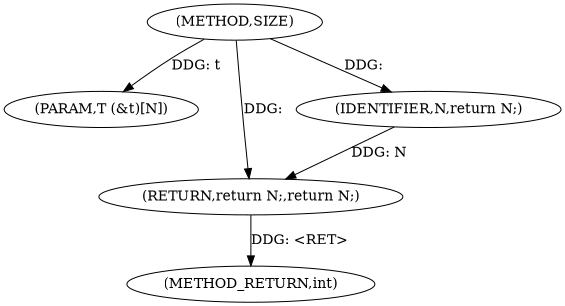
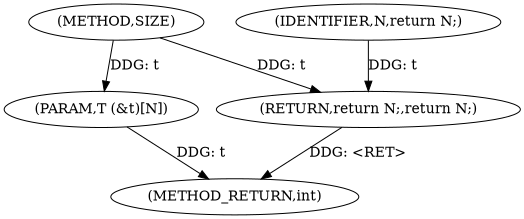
edge "(METHOD,SIZE)" -> "(IDENTIFIER,N,return N;)": removed, label "DDG:"
edge "(METHOD,SIZE)" -> "(RETURN,return N;,return N;)": label "DDG: " -> "DDG: t"
edge "(PARAM,T (&t)[N])" -> "(METHOD_RETURN,int)": added, label "DDG: t"
edge "(IDENTIFIER,N,return N;)" -> "(RETURN,return N;,return N;)": label "DDG: N" -> "DDG: t"
